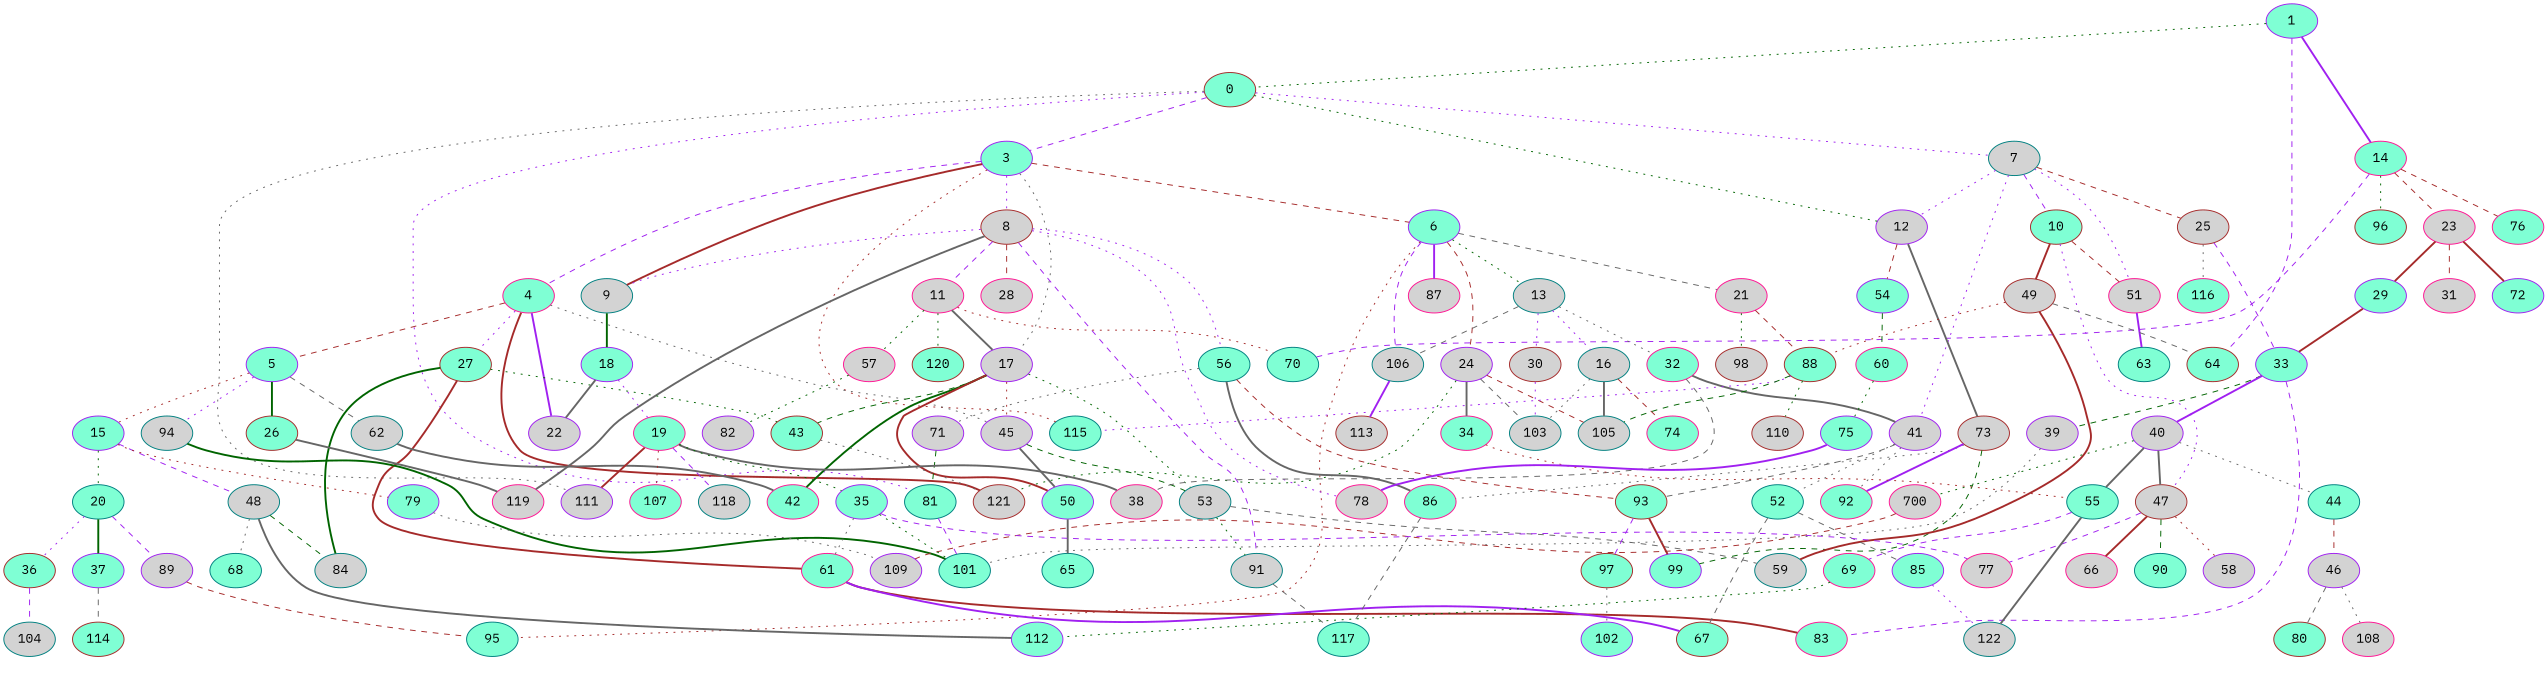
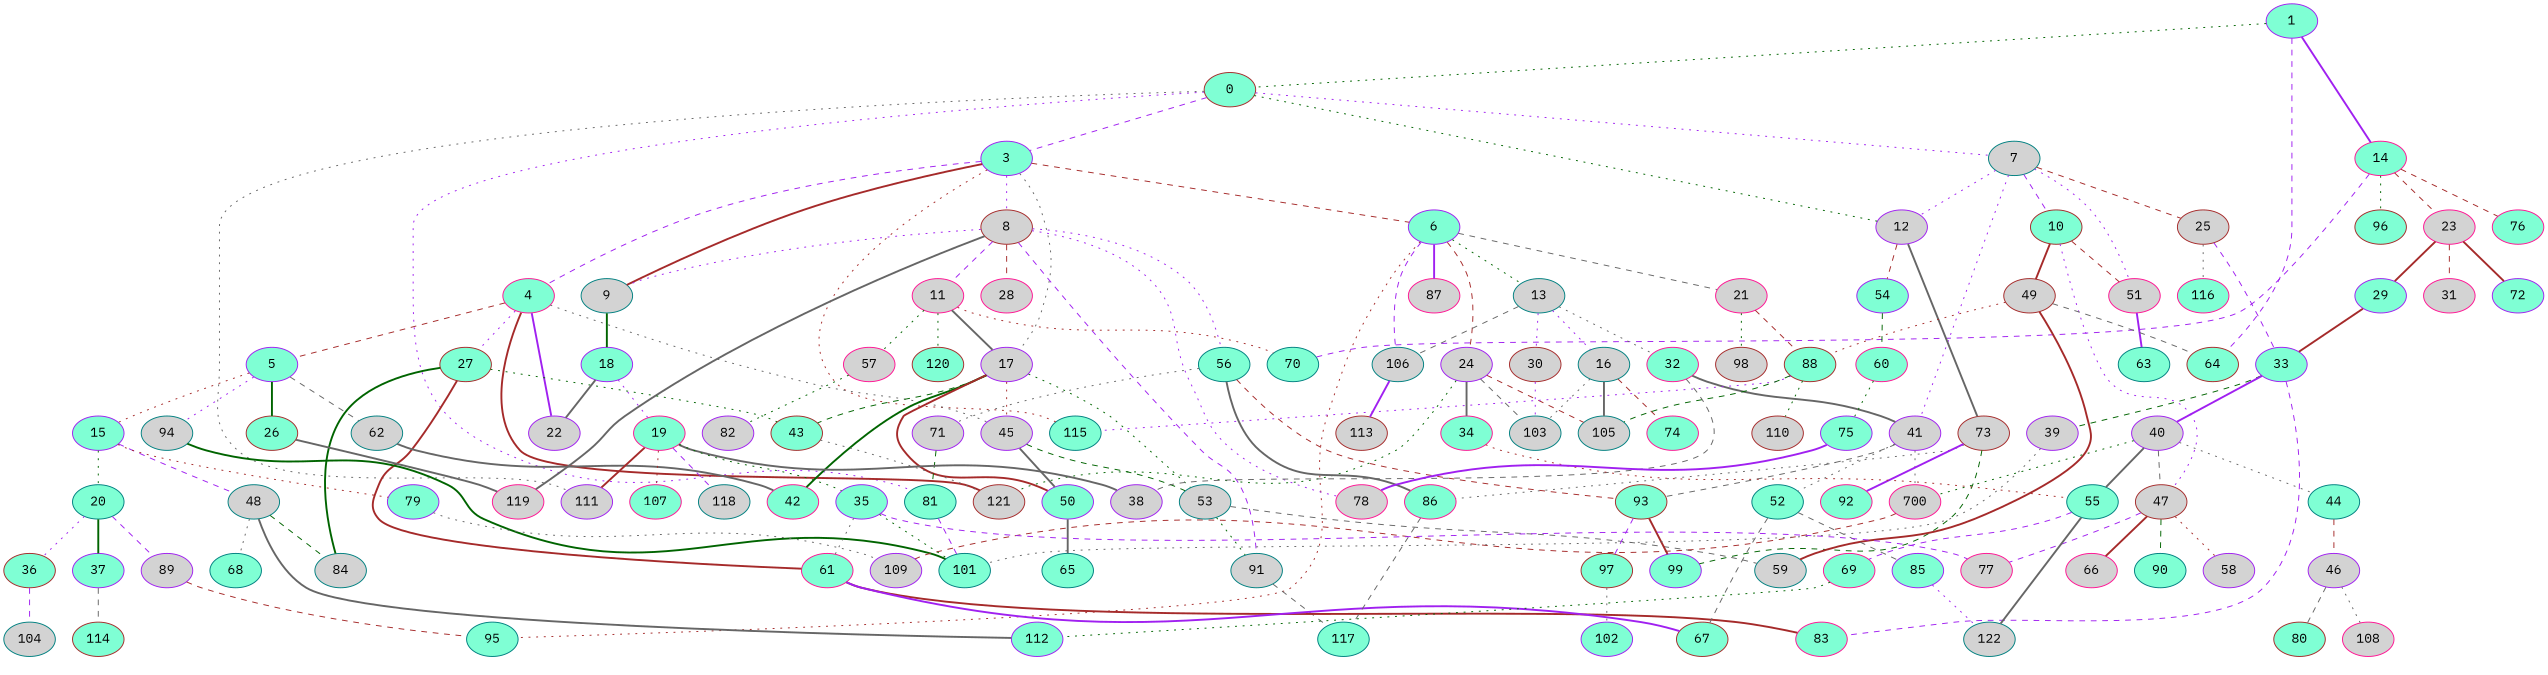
edge "41" -- "92": now "41" -- "700"
edge "40" -- "47": style bold -> dashed
node "38": color deeppink -> purple
